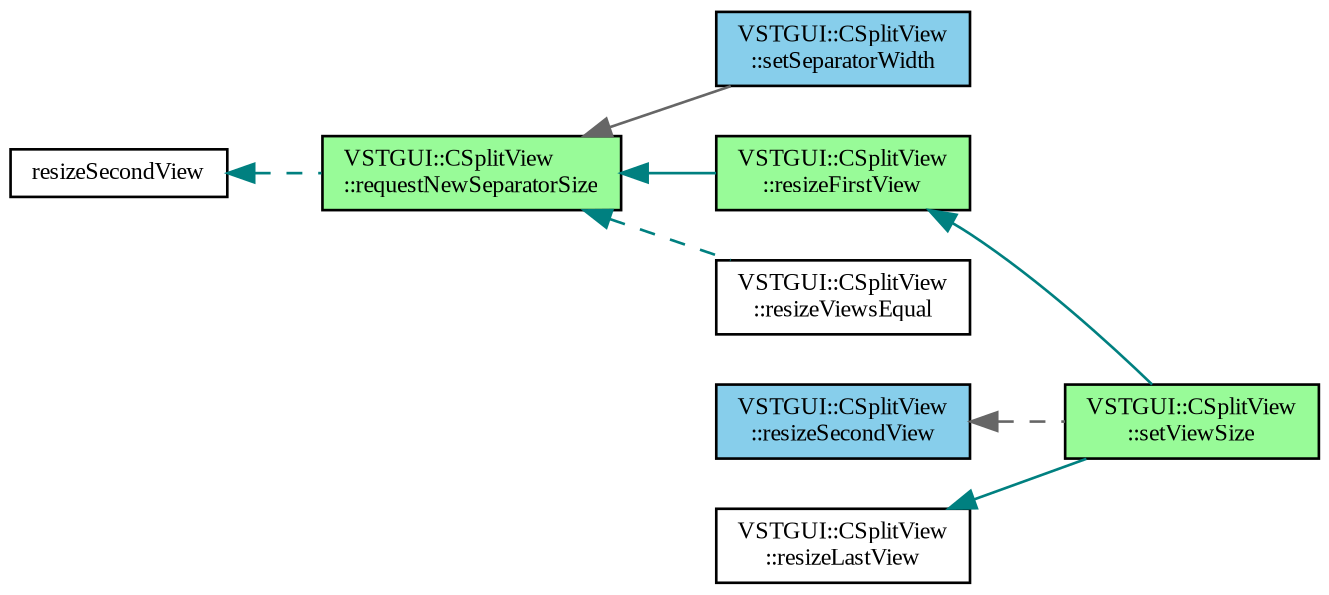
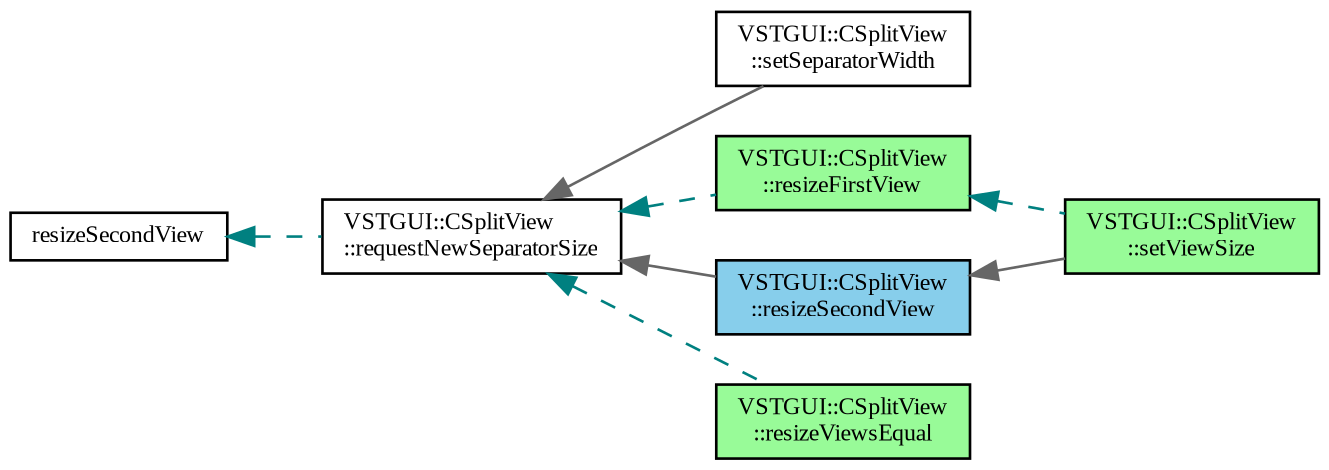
node "VSTGUI::CSplitView ::setSeparatorWidth": fillcolor skyblue -> white
node "VSTGUI::CSplitView ::requestNewSeparatorSize": fillcolor palegreen -> white
edge "VSTGUI::CSplitView ::resizeFirstView" -> "VSTGUI::CSplitView ::requestNewSeparatorSize": style solid -> dashed
edge "VSTGUI::CSplitView ::resizeSecondView" -> "VSTGUI::CSplitView ::requestNewSeparatorSize": added
node "VSTGUI::CSplitView ::resizeViewsEqual": fillcolor white -> palegreen
edge "VSTGUI::CSplitView ::setViewSize" -> "VSTGUI::CSplitView ::resizeFirstView": style solid -> dashed
edge "VSTGUI::CSplitView ::setViewSize" -> "VSTGUI::CSplitView ::resizeSecondView": style dashed -> solid
node "VSTGUI::CSplitView ::resizeLastView": removed
